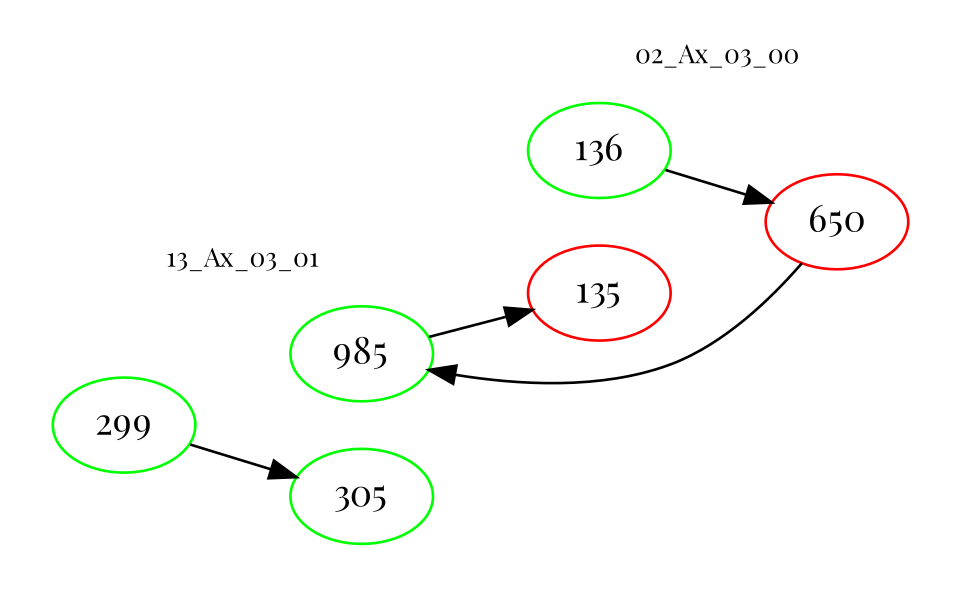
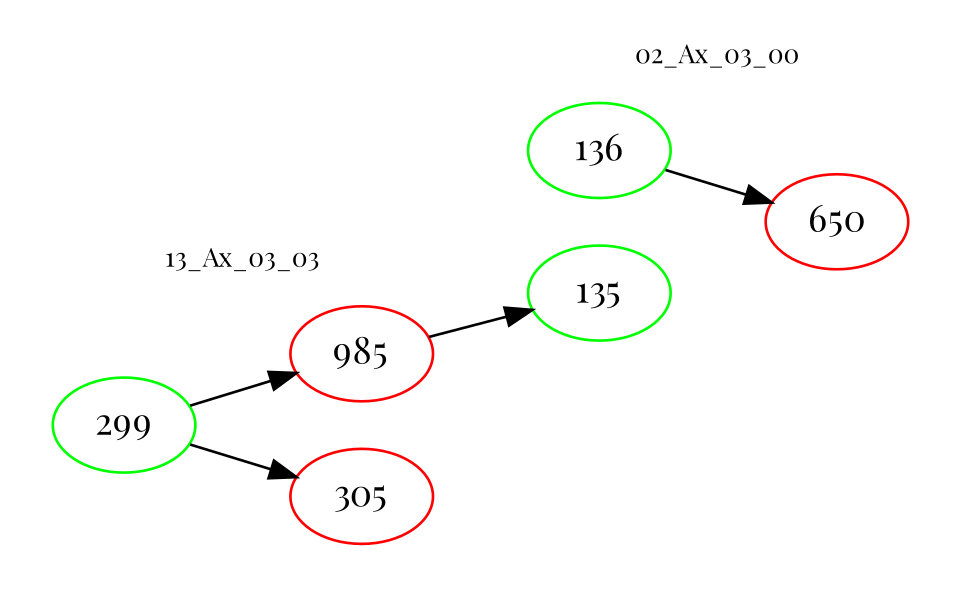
cluster "13_Ax_03_01": label "13_Ax_03_01" -> "13_Ax_03_03"
node "135": color red -> green
node "985": color green -> red
edge "650" -> "985": now "299" -> "985"
node "305": color green -> red
